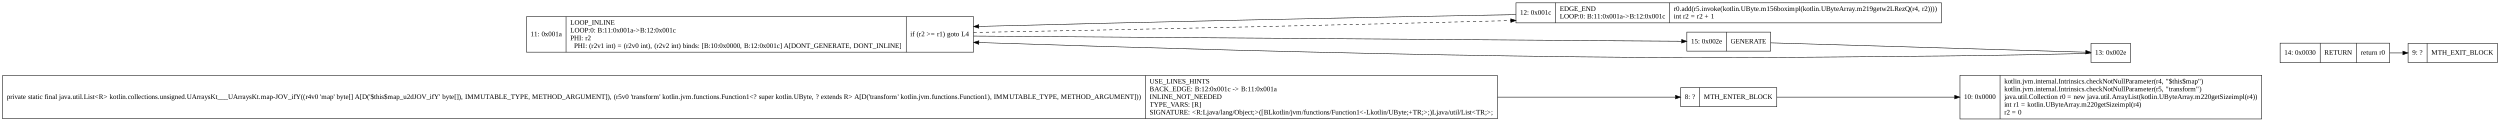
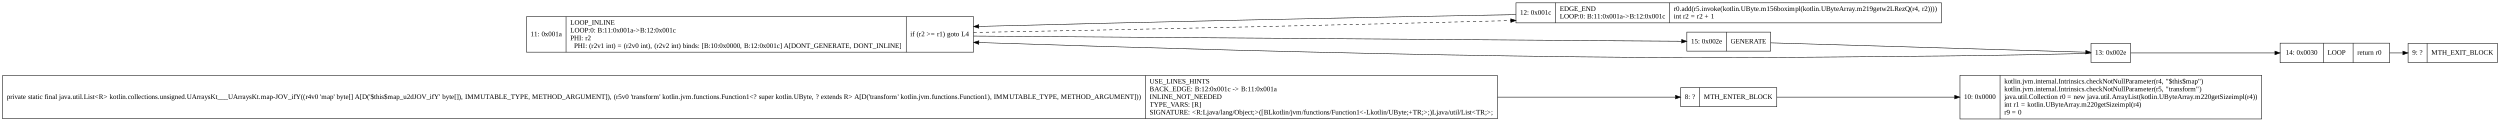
edge "13: 0x002e" -> "14: 0x0030": added
node "14: 0x0030": text "RETURN" -> "LOOP"
node "10: 0x0000": text "r2 = 0" -> "r9 = 0"
